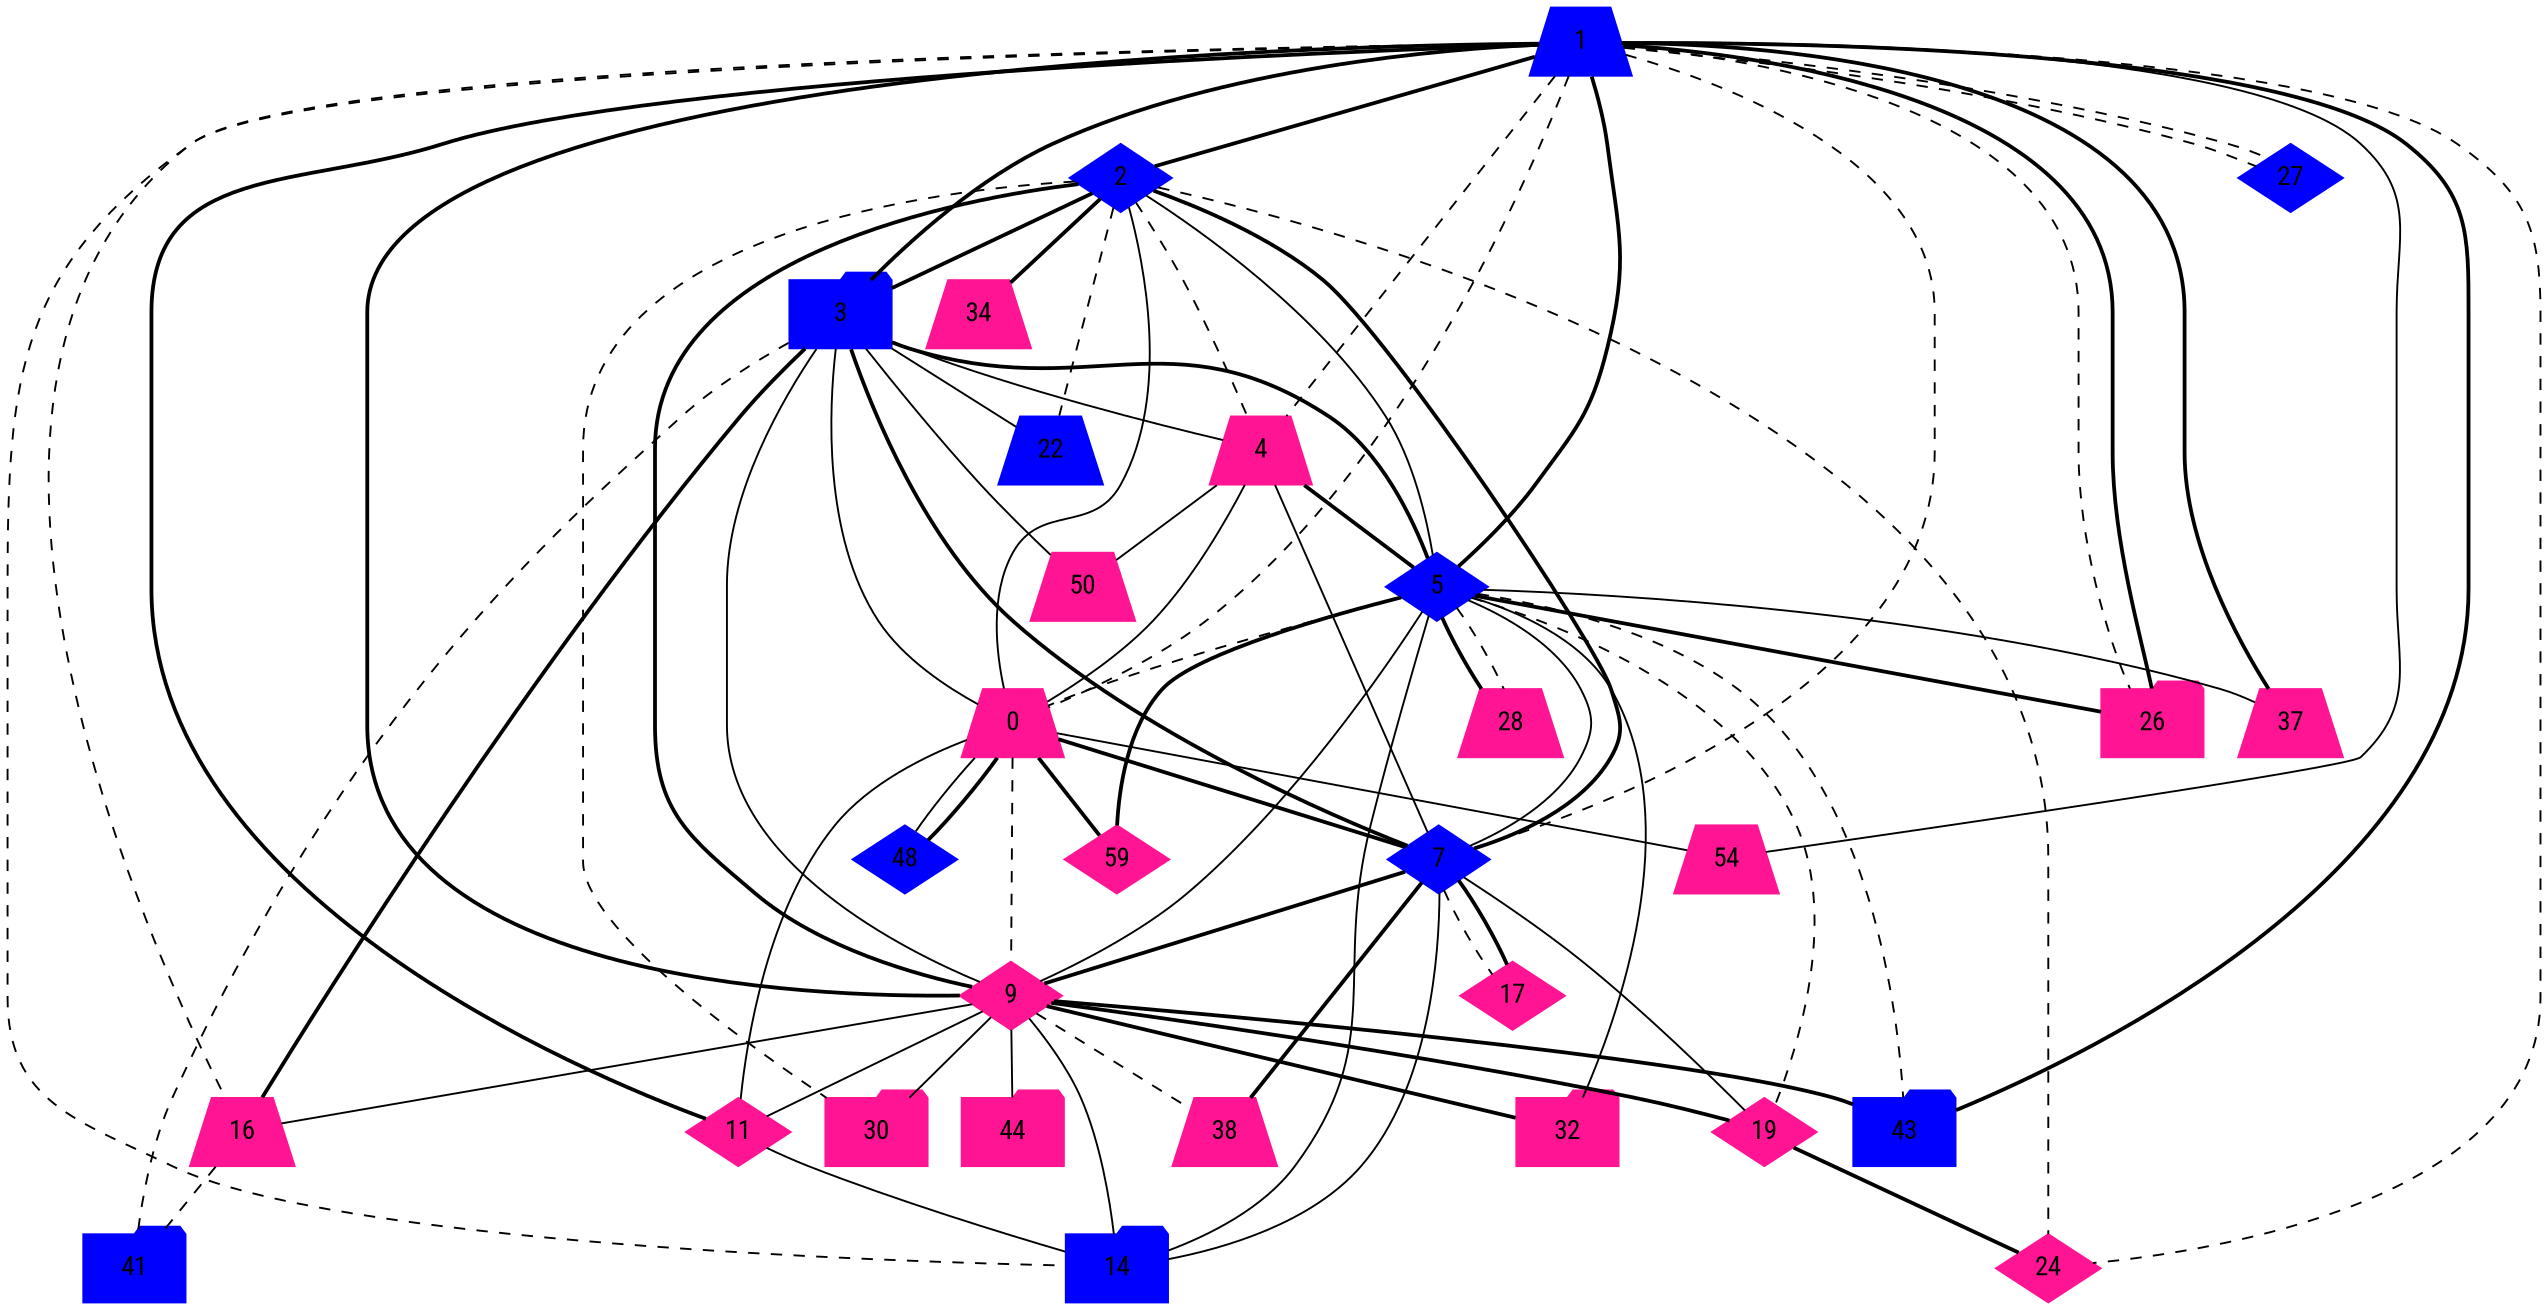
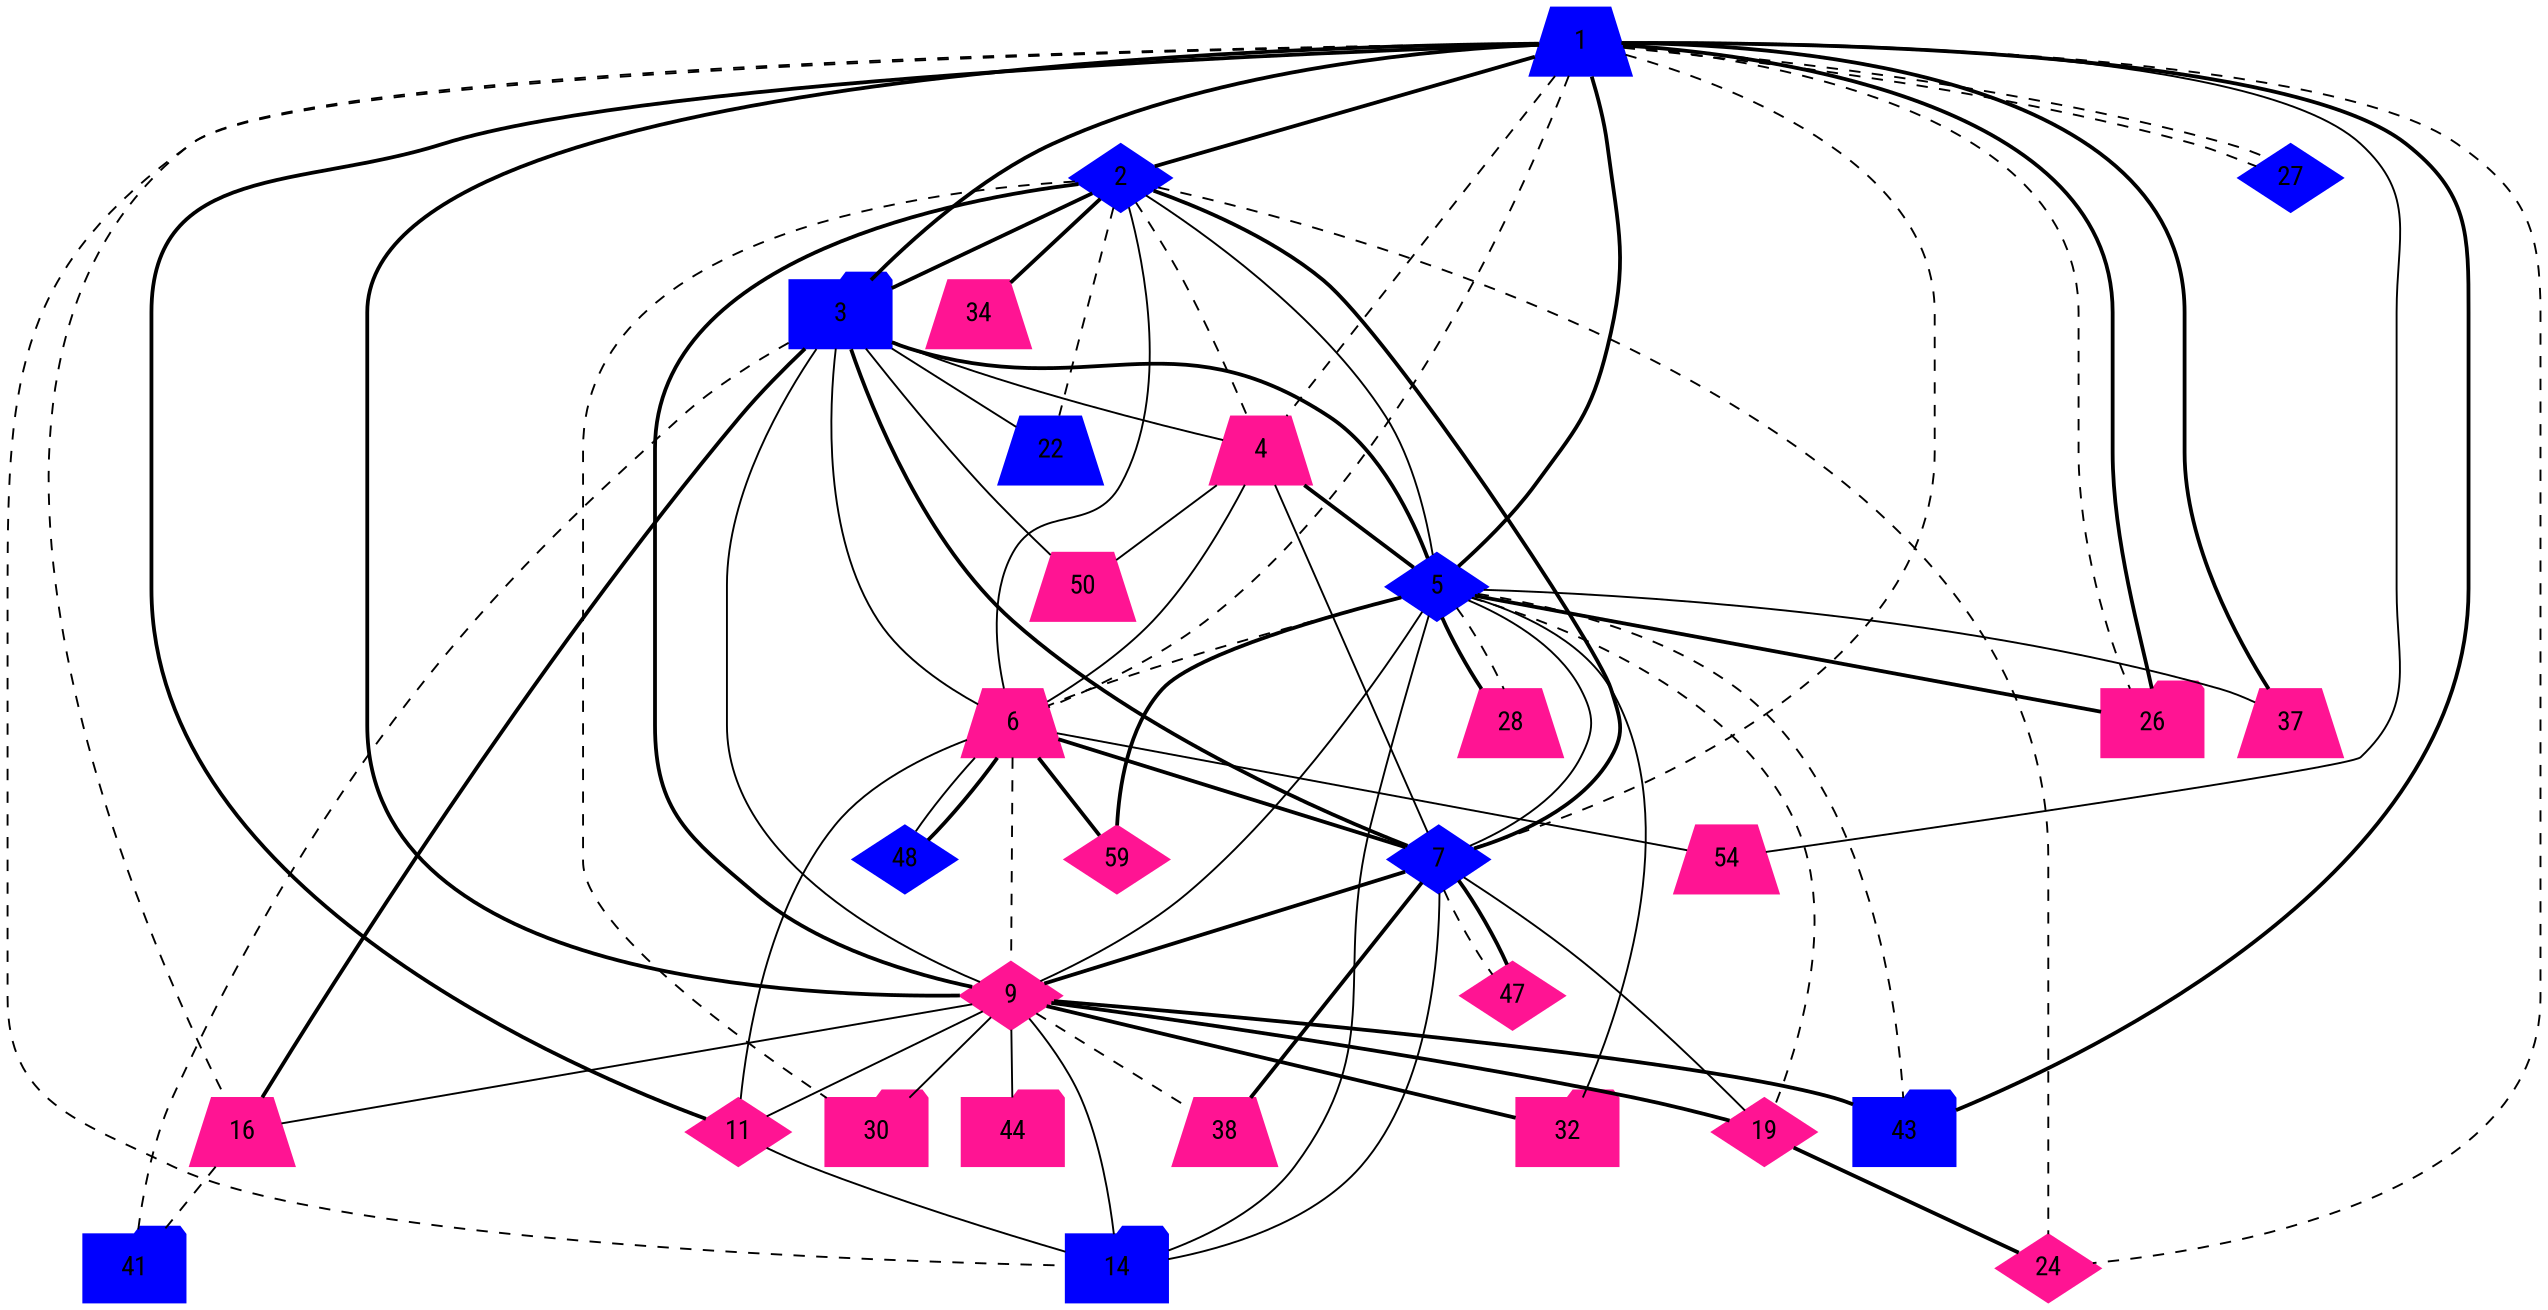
node "0": label "0" -> "6"
node "17": label "17" -> "47"
